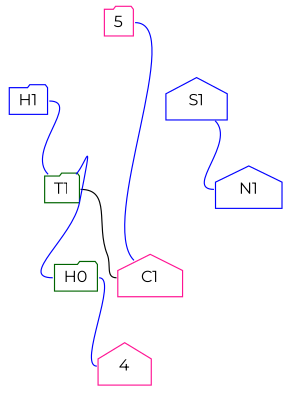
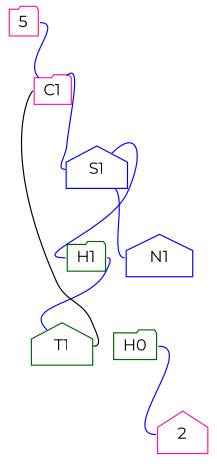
node "H1": color blue -> darkgreen
edge "C1" -- "S1": added
node "T1": shape folder -> house
edge "S1" -- "H1": added
edge "T1" -- "H0": removed
node "C1": shape house -> folder
node "4": label "4" -> "2"
